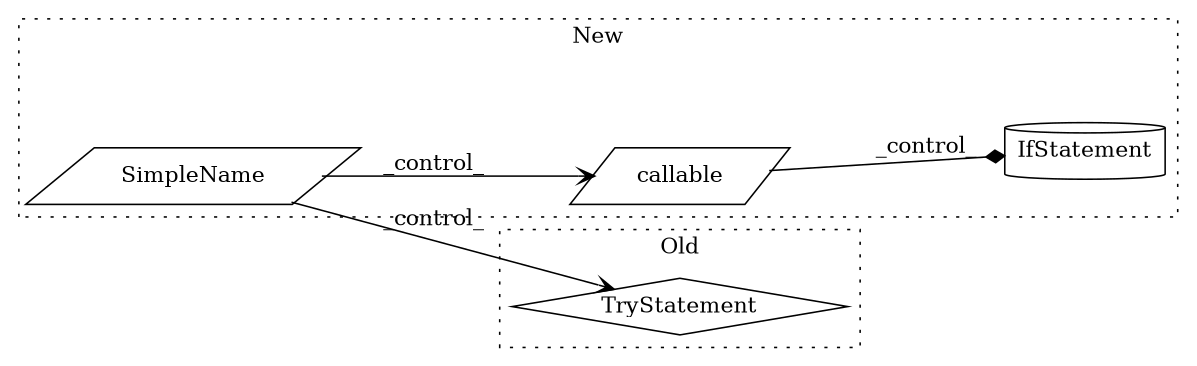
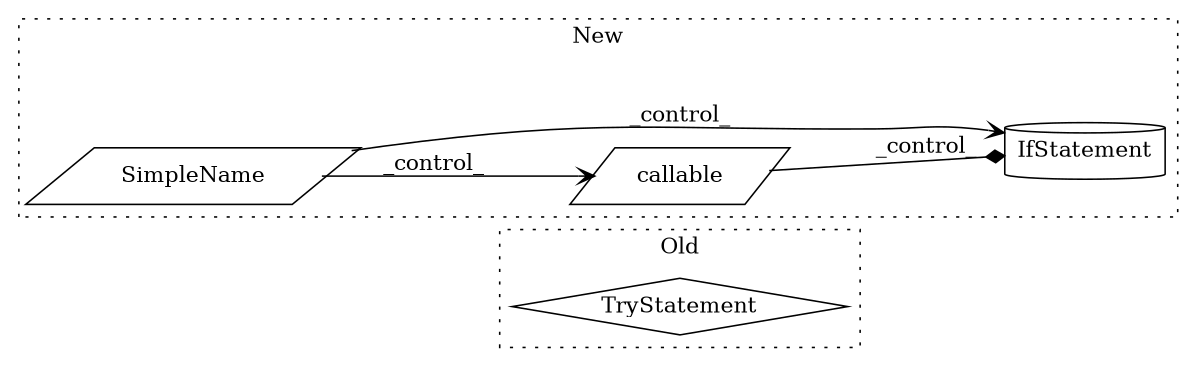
edge "SimpleName" -> "TryStatement": now "SimpleName" -> "IfStatement"
